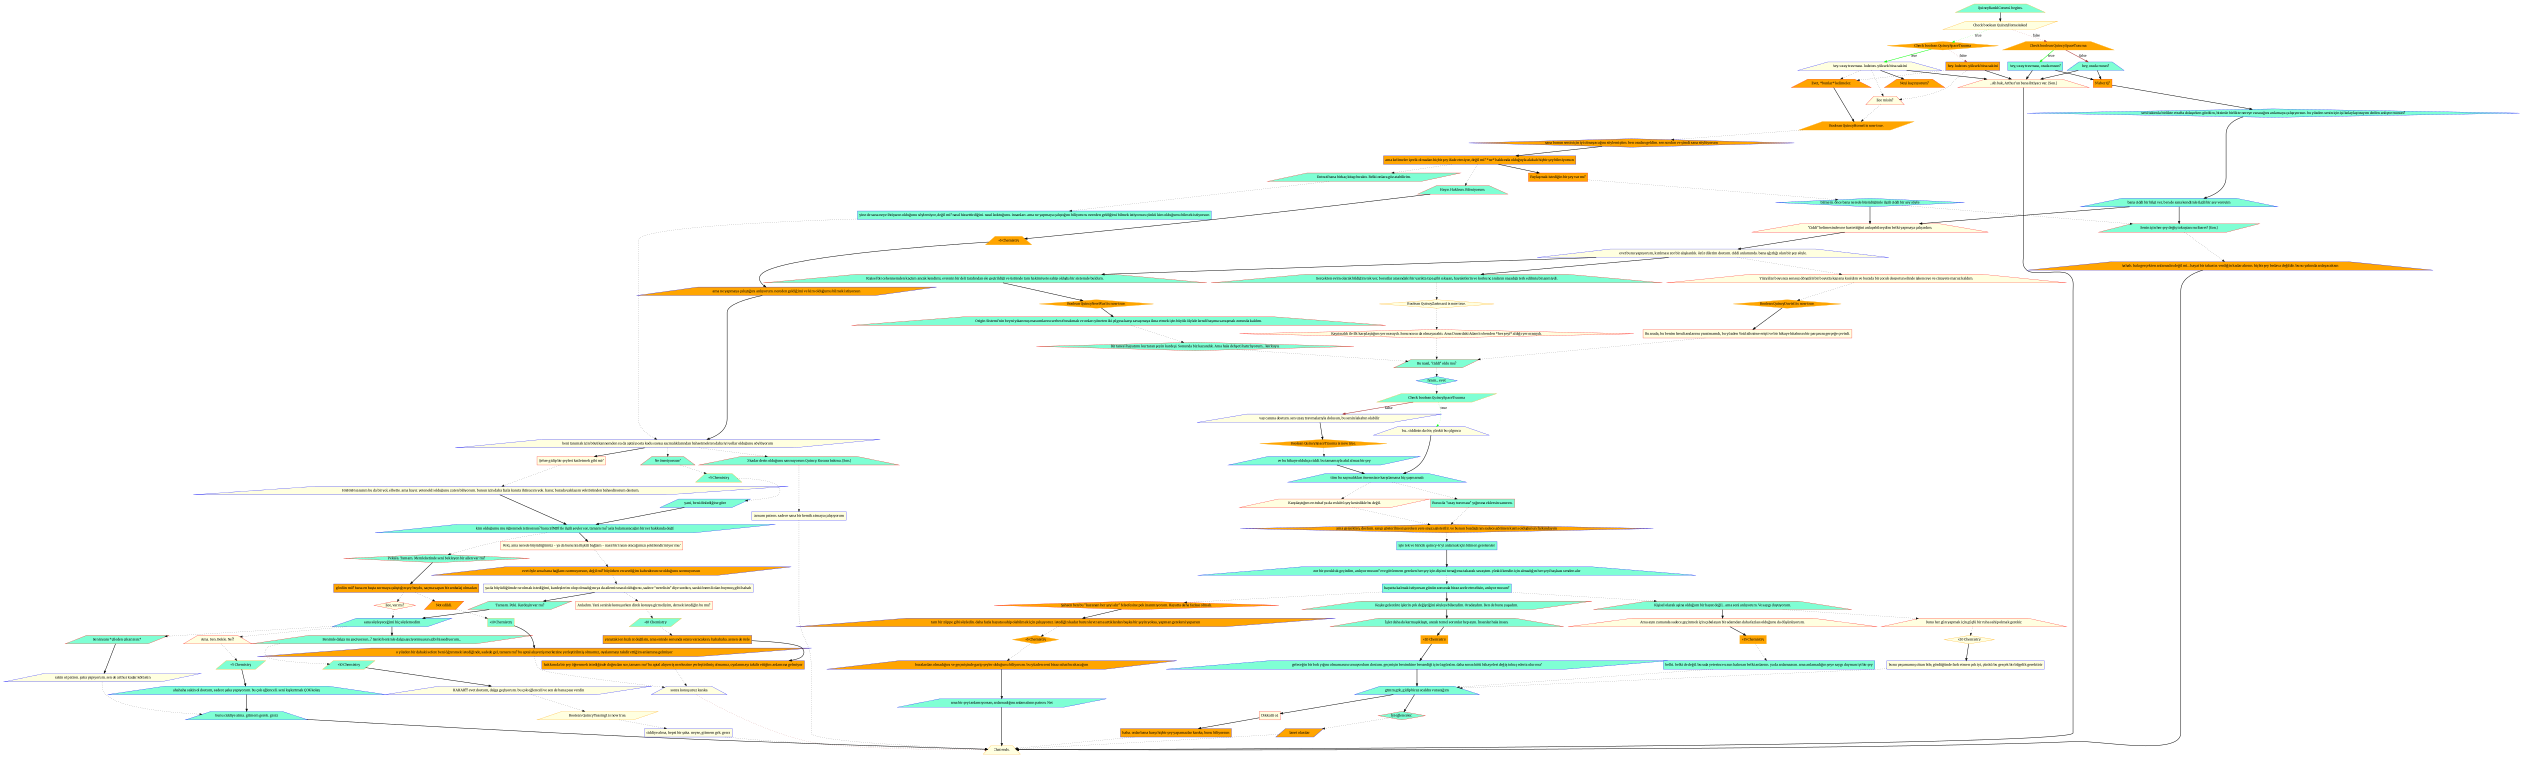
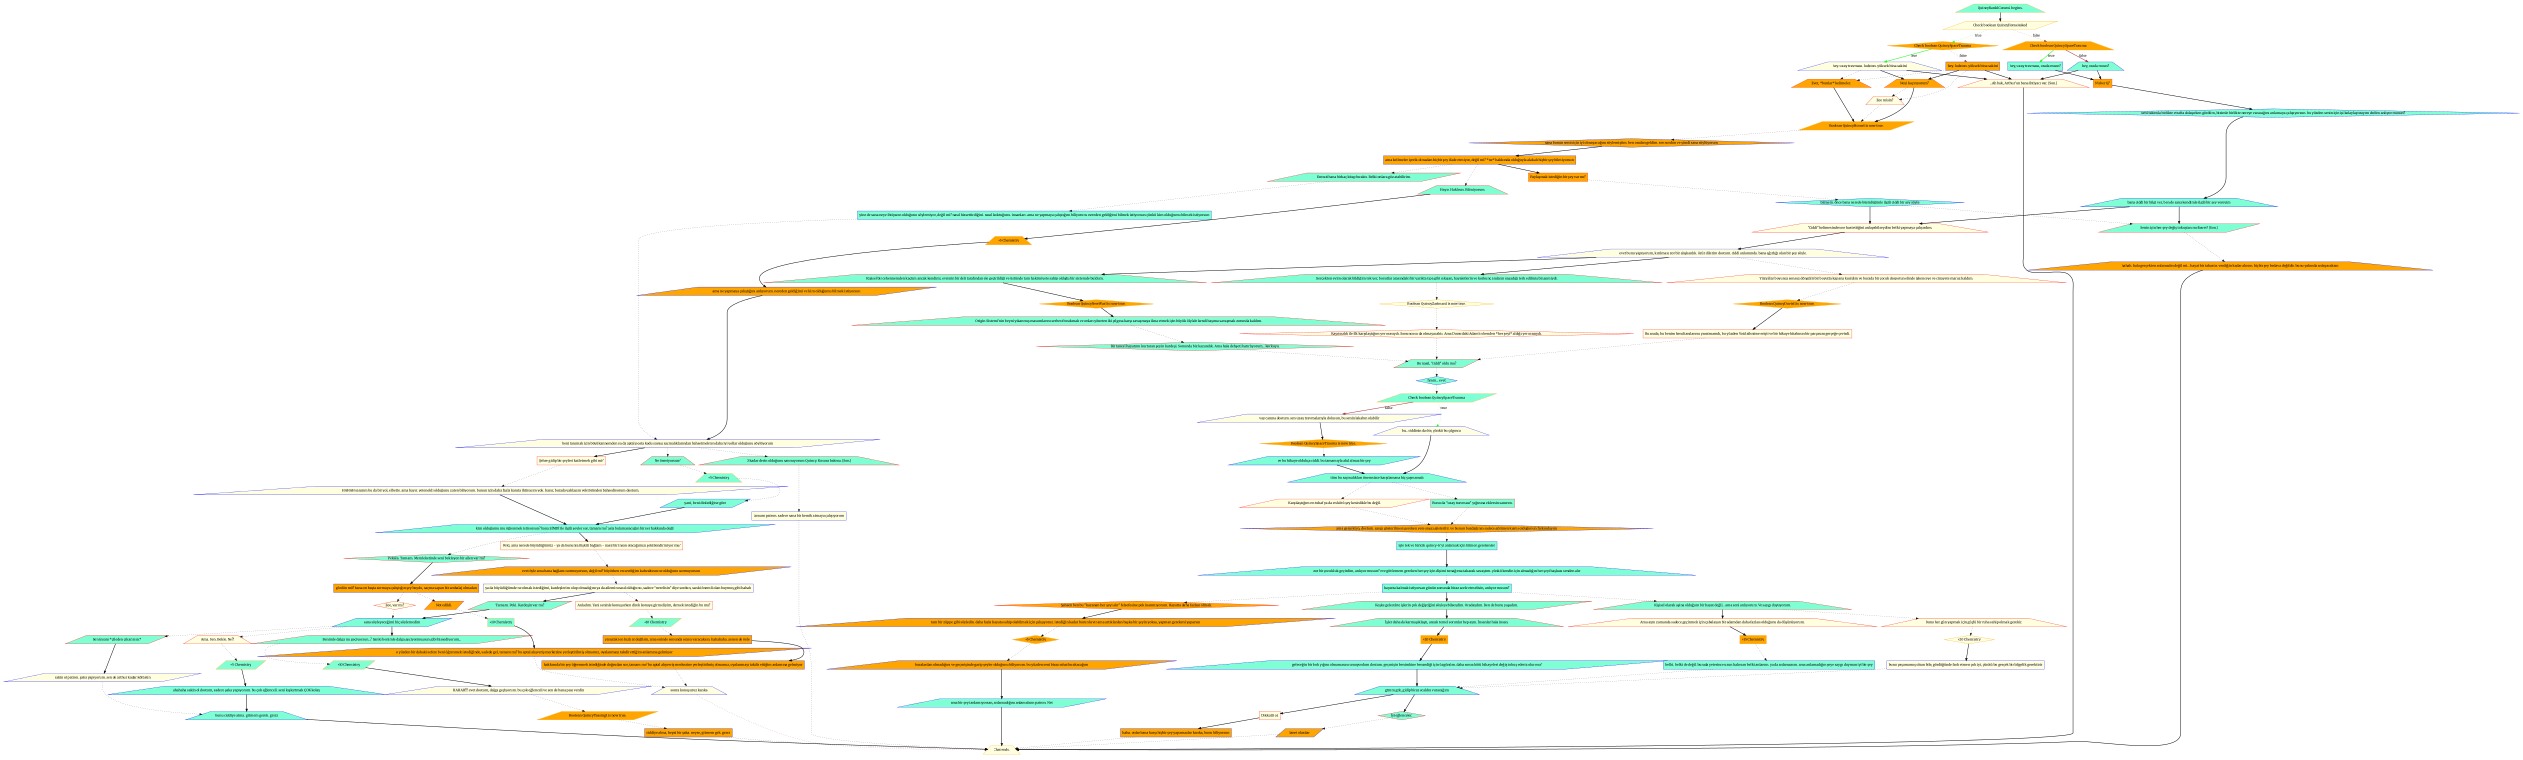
edge "hey. ludston. yüksek bina sakini" -> "Neyi kaçırıyorum?": added
edge "hey, uzay travması, orada mısın?" -> "...Ah bak, Arthur'un bana ihtiyacı var. [Son.]": removed
edge "hey. uzay travması. ludston. yüksek bina sakini" -> "Eee misin?": now "Neyi kaçırıyorum?" -> "Eee misin?"
edge "Neyi kaçırıyorum?" -> "Boolean QuincyHome1 is now true.": added
node "Boolean QuincyTeasing1 is now true.": fillcolor lightyellow -> orange
node "ciddiye alma, hepsi bir şaka. neyse, gitmem grk. grsrz": fillcolor lightyellow -> orange
